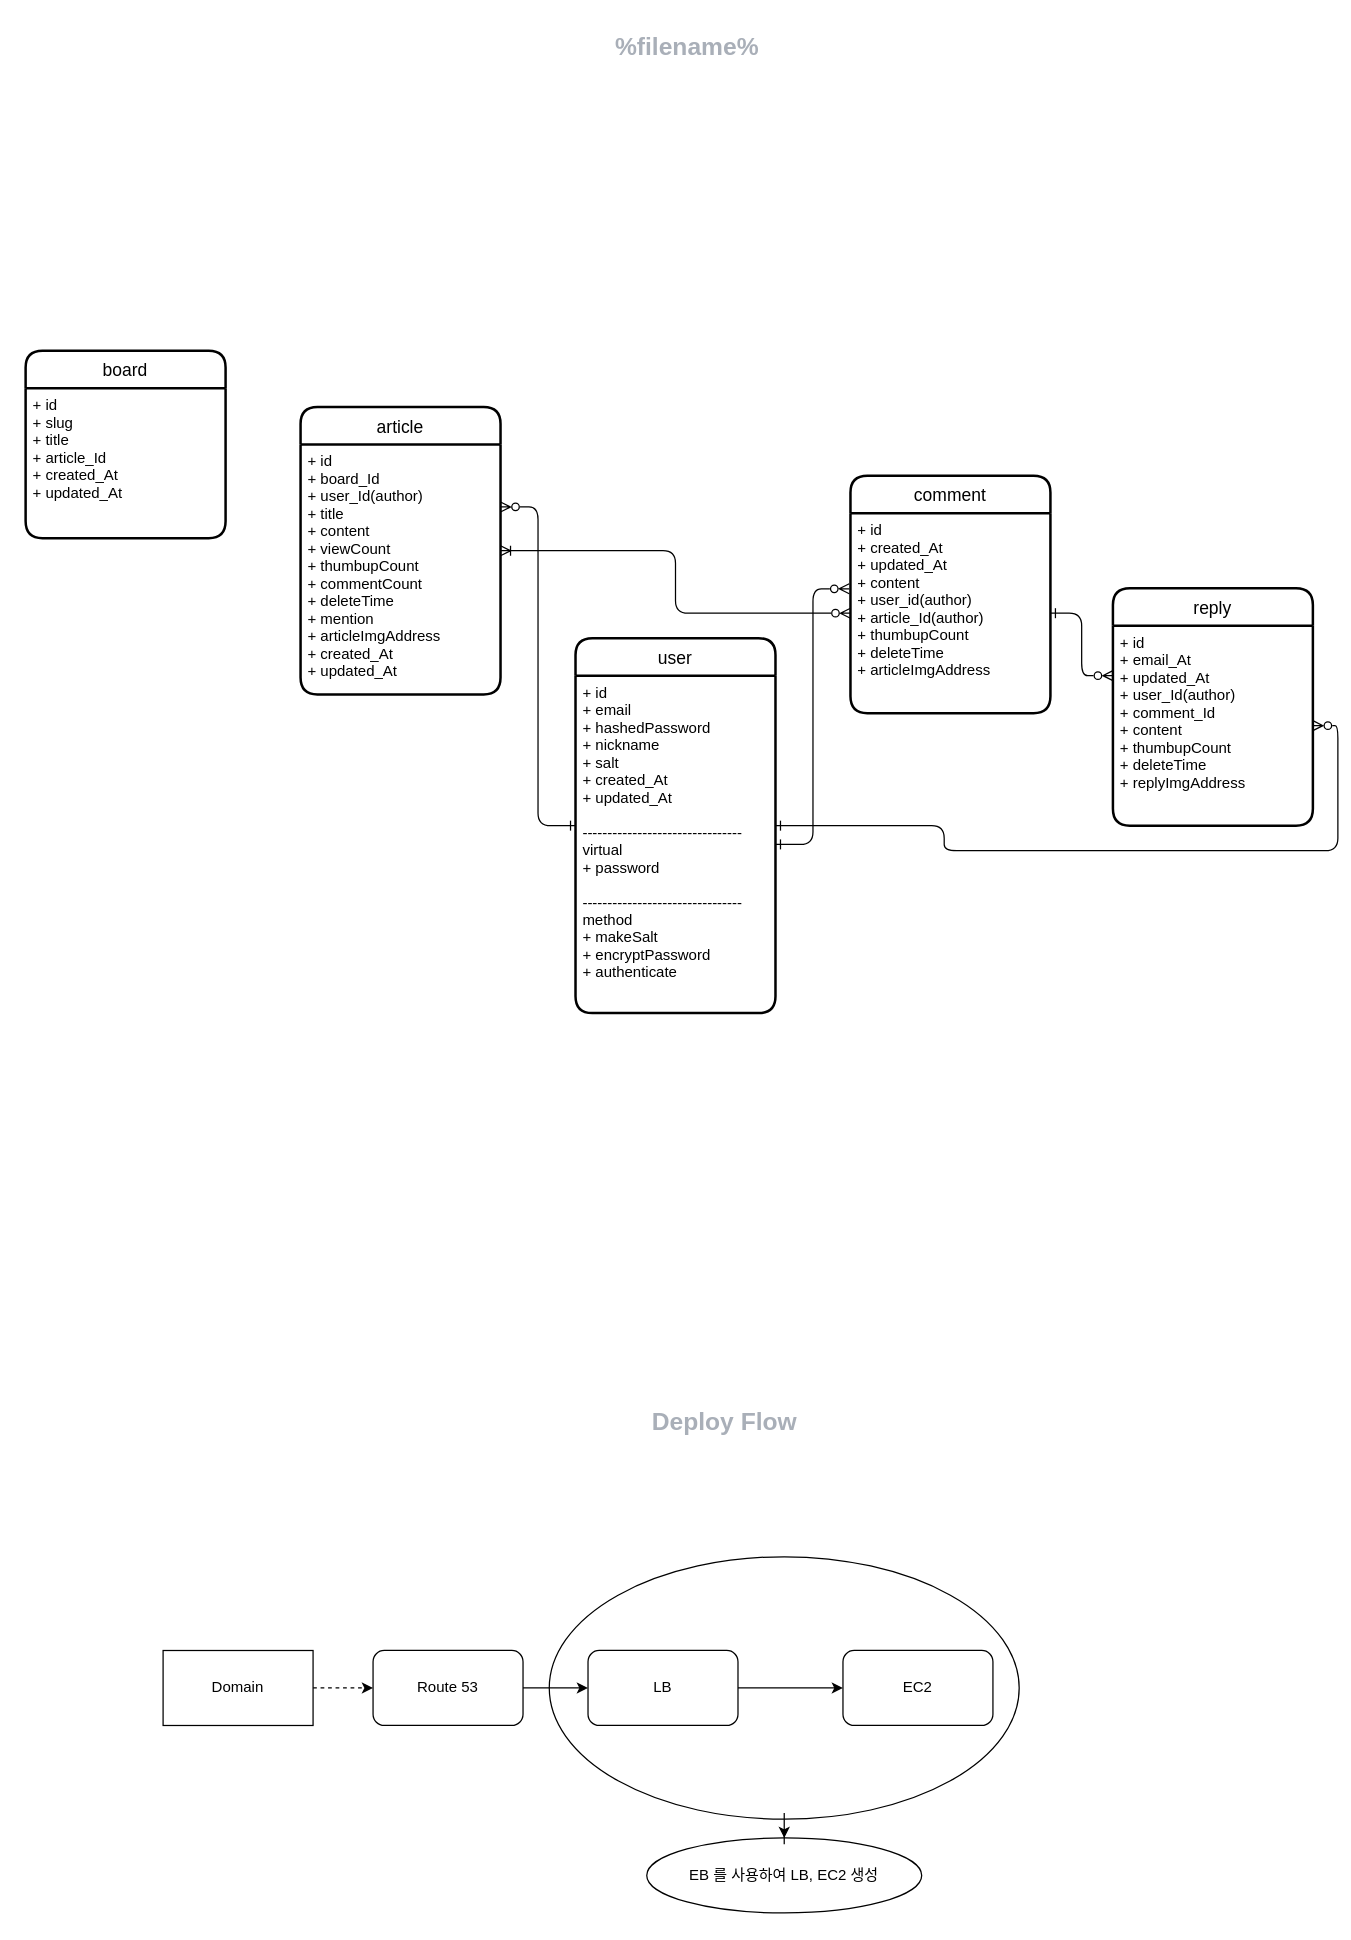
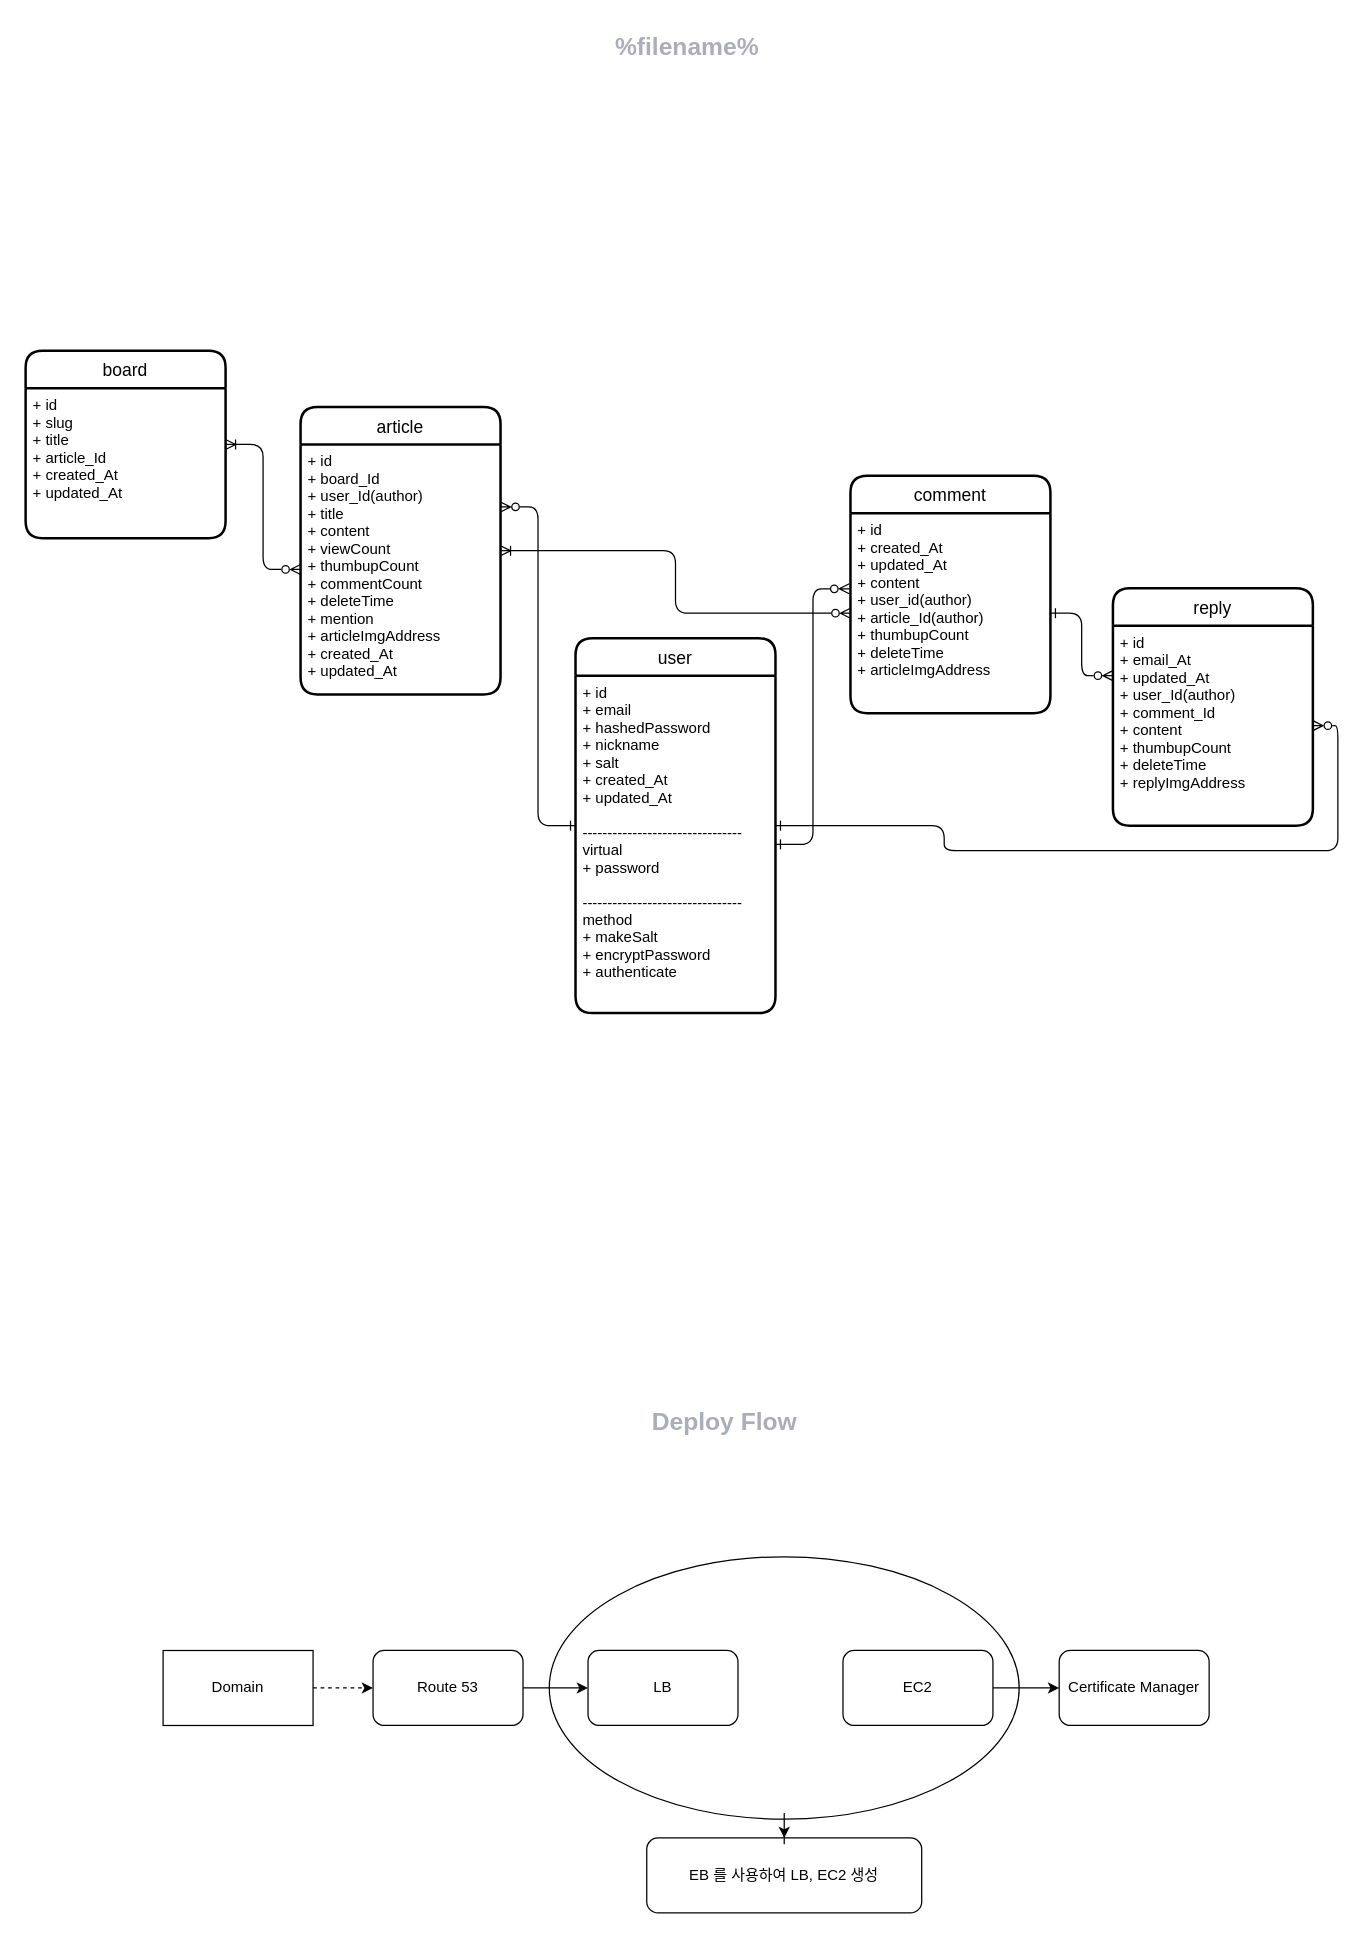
edge "board" -- "+ id + board_Id + user_Id(author) + title + content + viewCount + thumbupCount + commentCount + deleteTime + mention + articleImgAddress + created_At + updated_At": added
edge "LB" -> "EC2": removed
edge "EC2" -> "Certificate Manager": added
node "Certificate Manager": added
node "EB 를 사용하여 LB, EC2 생성": shape ellipse -> rounded rectangle
